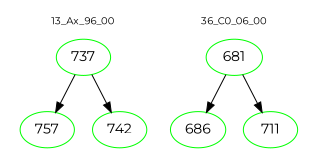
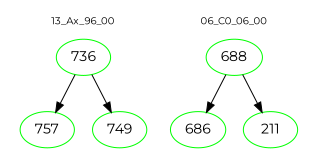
cluster "36_C0_06_00": label "36_C0_06_00" -> "06_C0_06_00"
node "737": label "737" -> "736"
node "681": label "681" -> "688"
node "742": label "742" -> "749"
node "711": label "711" -> "211"
